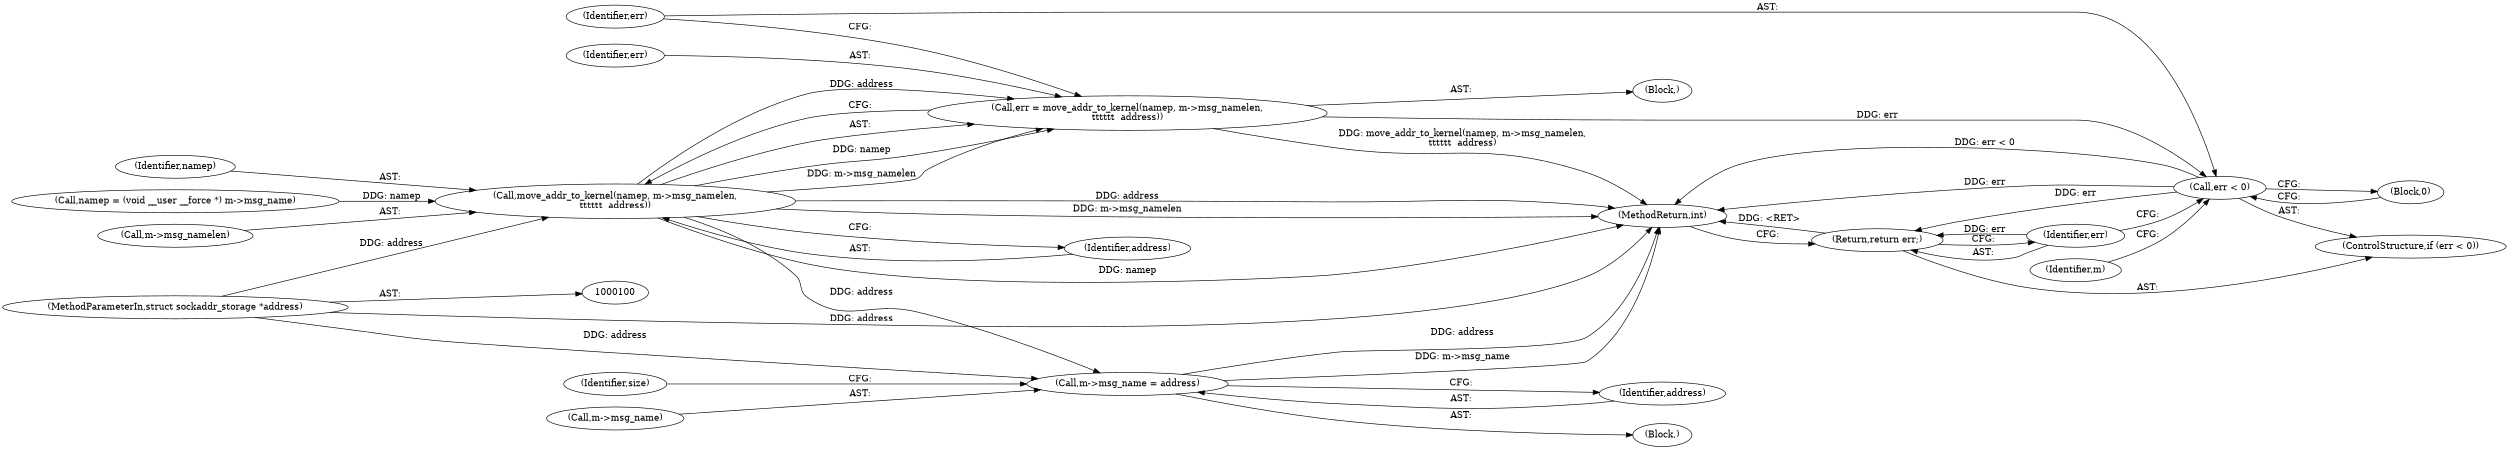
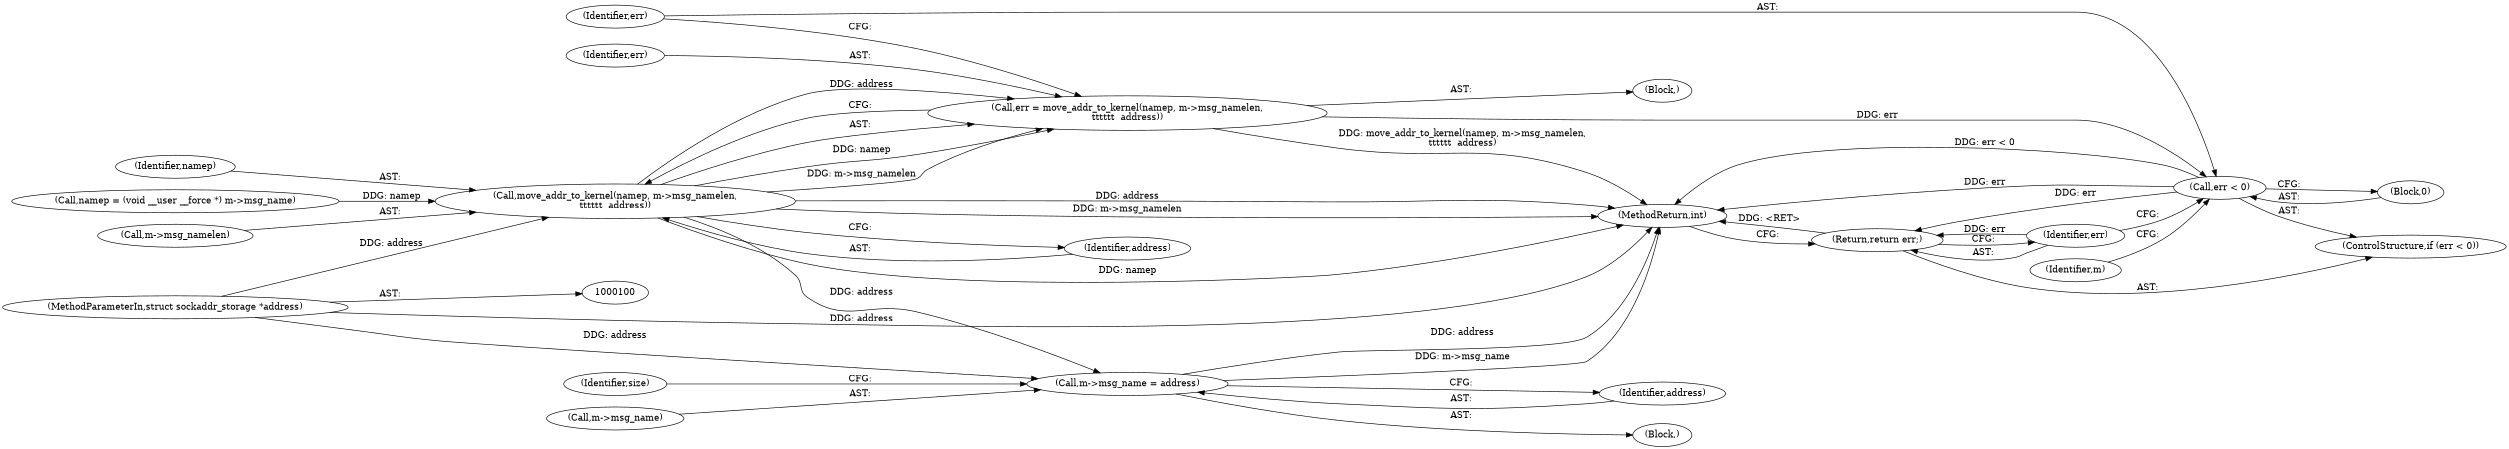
edge "(Block,0)" -> "(Call,err < 0)": label "CFG: " -> "AST: "
